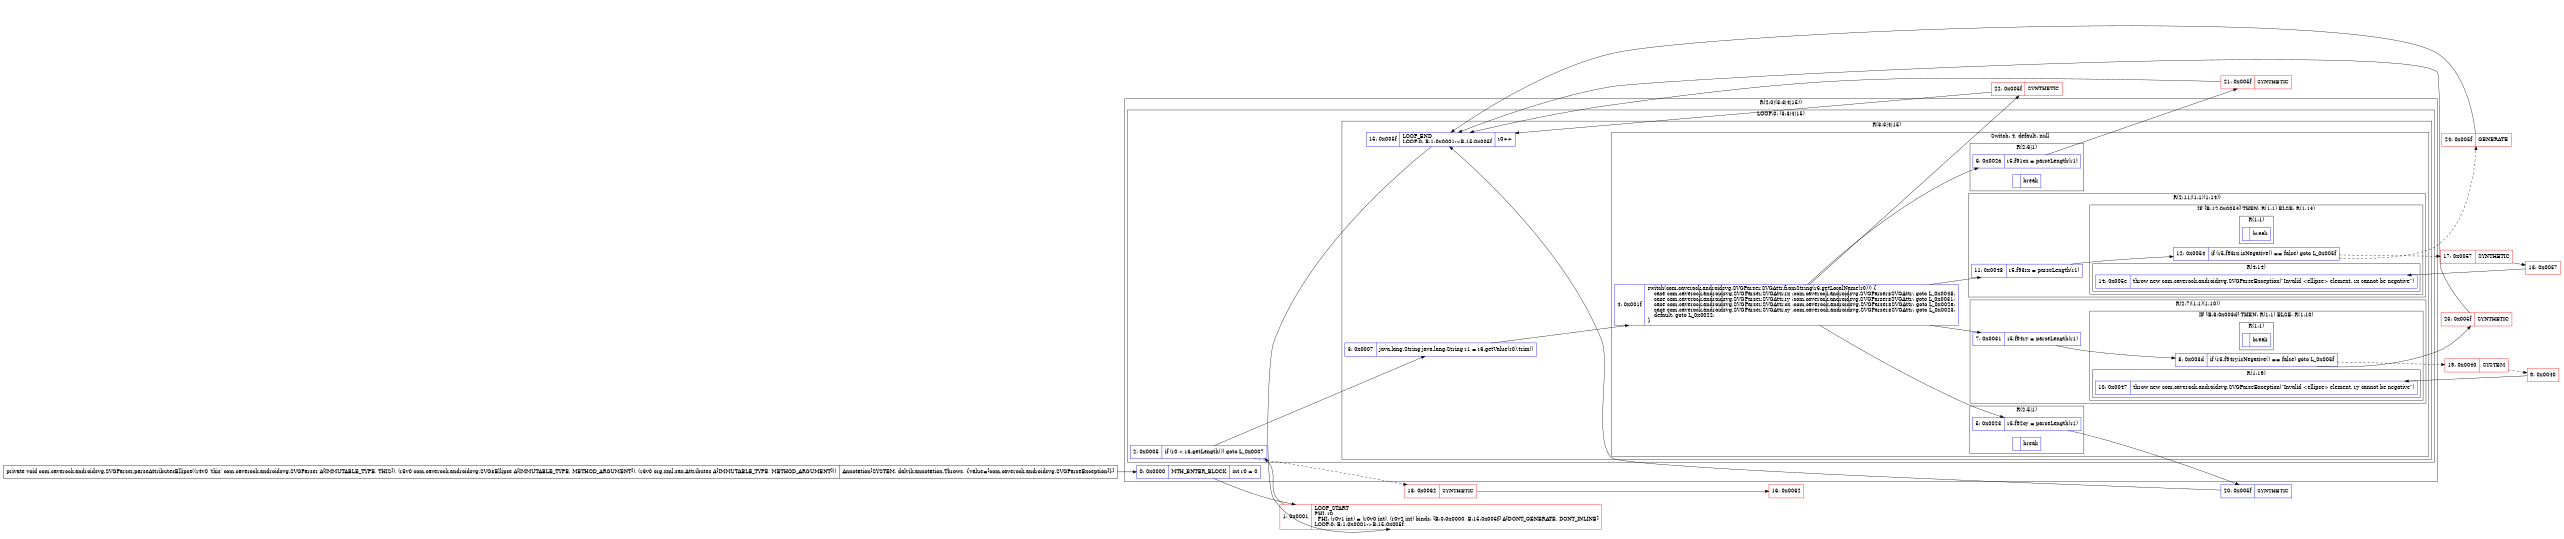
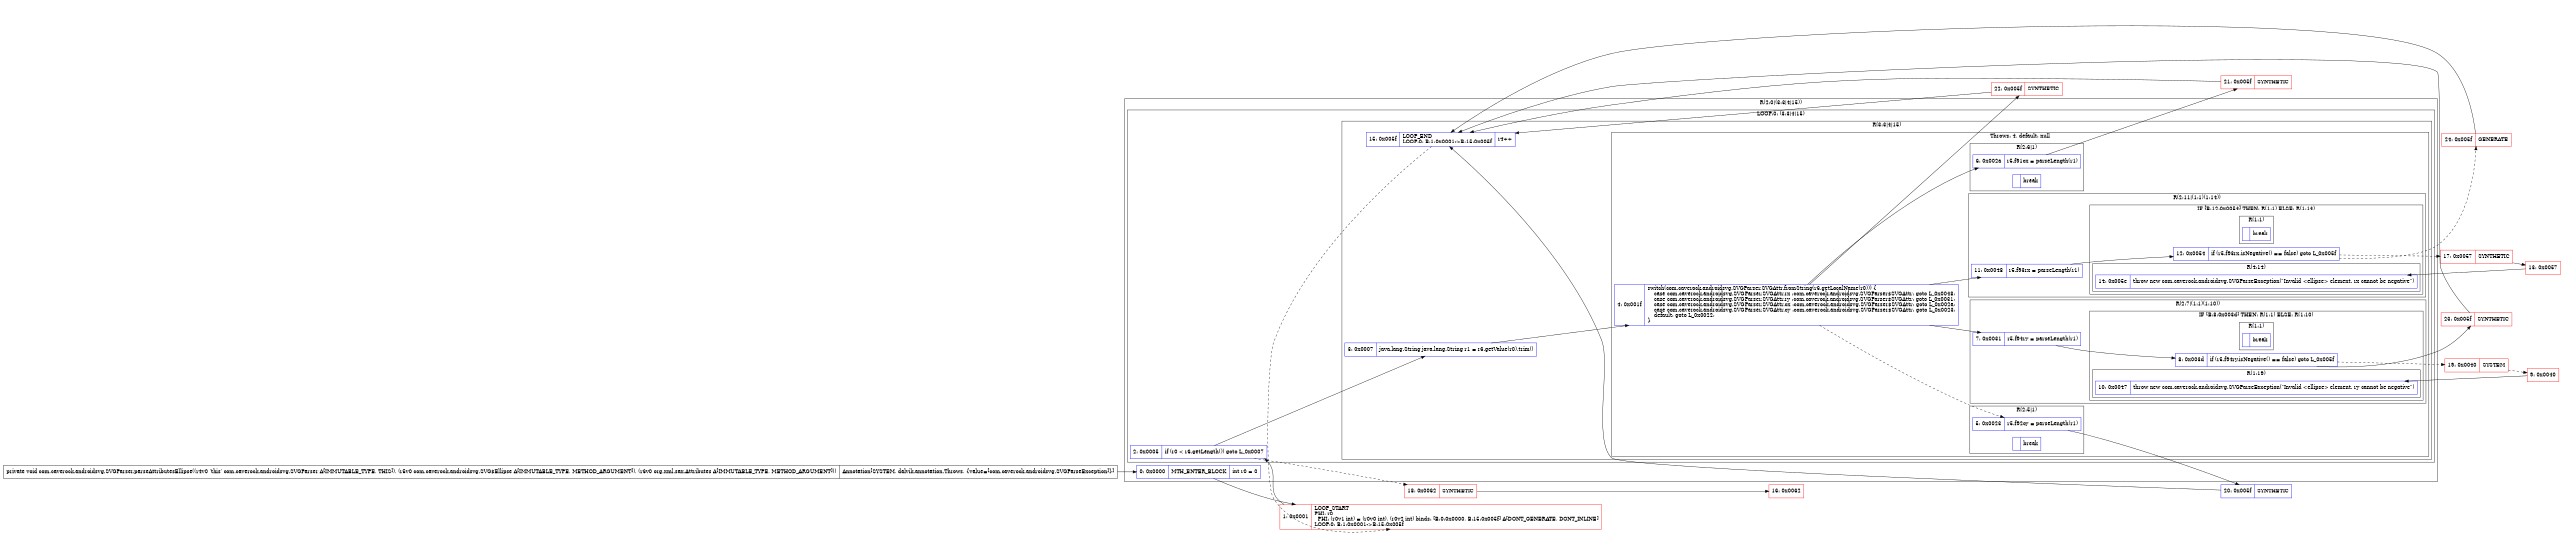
cluster "Switch: 4, default: null": label "Switch: 4, default: null" -> "Throws: 4, default: null"
node "15: 0x005f": text "r0++" -> "r4++"
edge "15: 0x005f" -> "1: 0x0001": style solid -> dashed
edge "4: 0x001f" -> "5: 0x0023": style solid -> dashed
